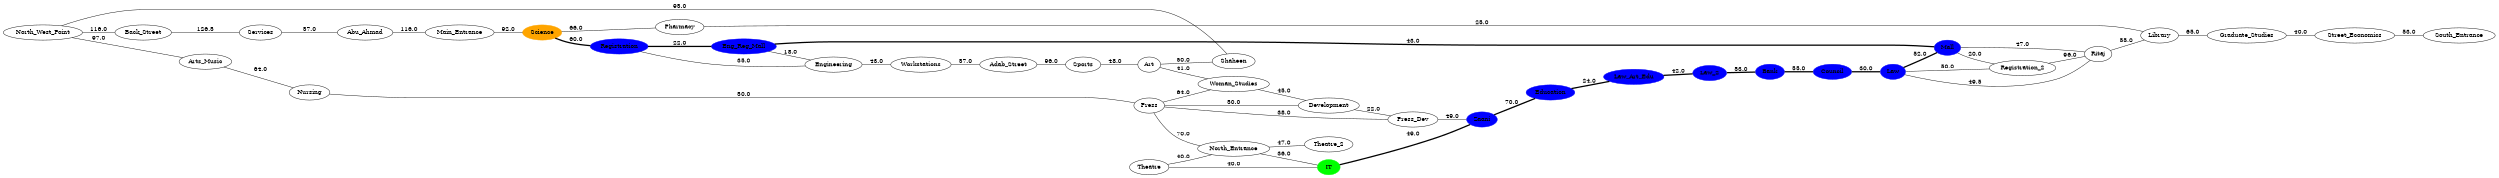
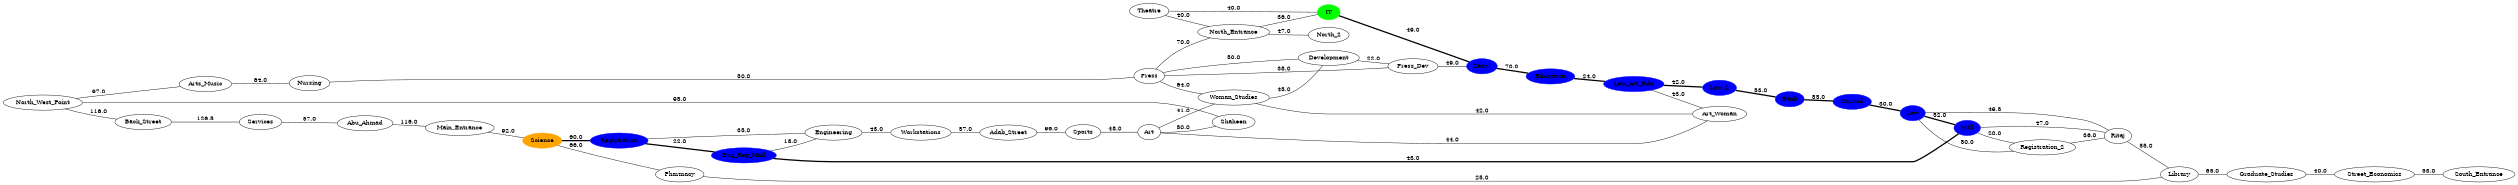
edge "Ritaj" -- "Registration_2": label "96.0" -> "36.0"
node "Art_Woman": added
node "Theatre_2": label "Theatre_2" -> "North_2"
